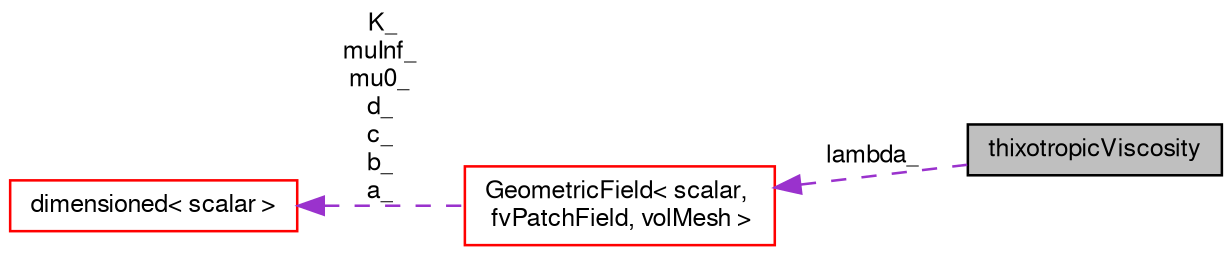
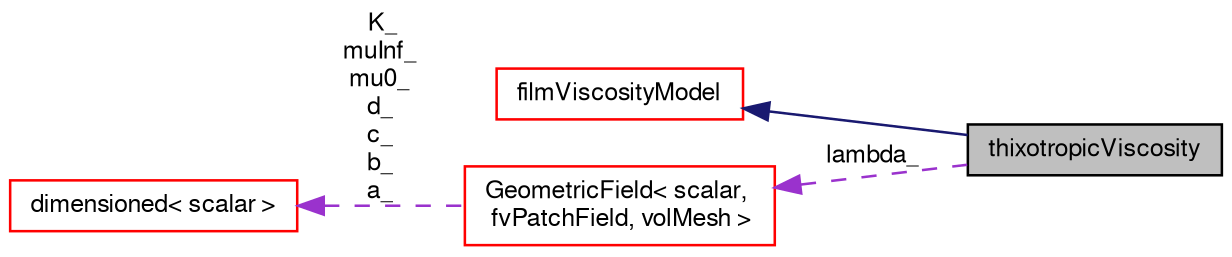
node "filmViscosityModel": added
